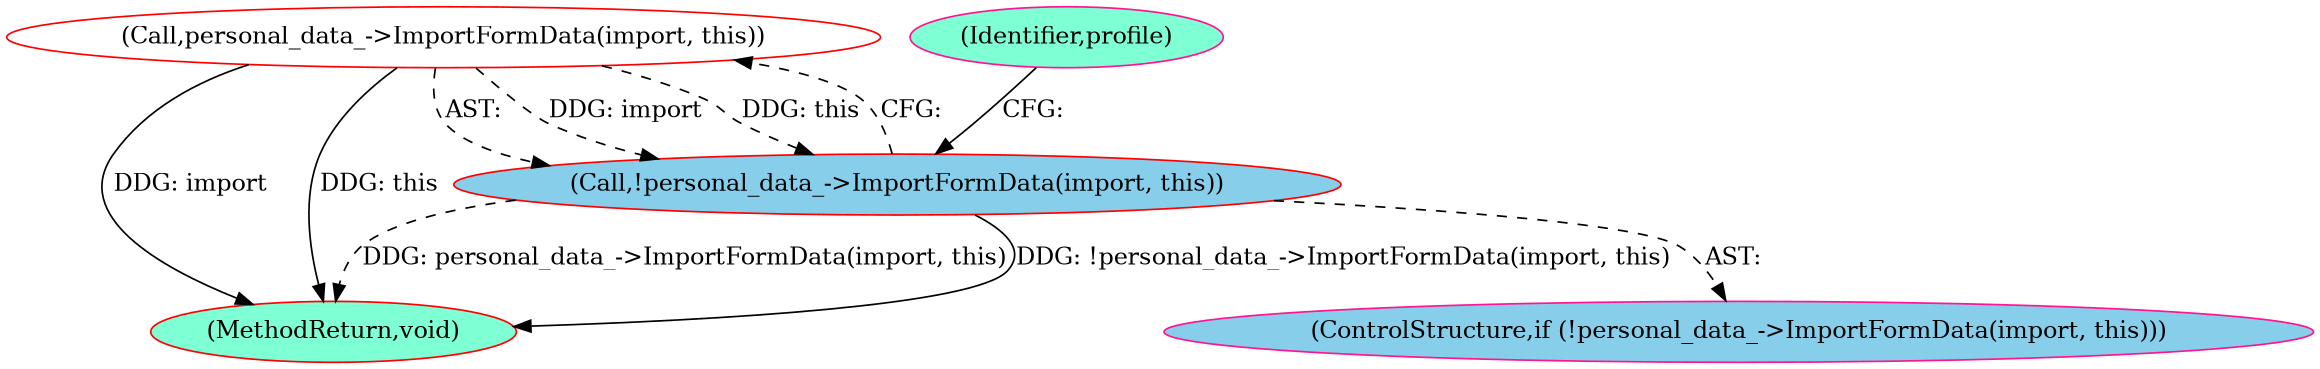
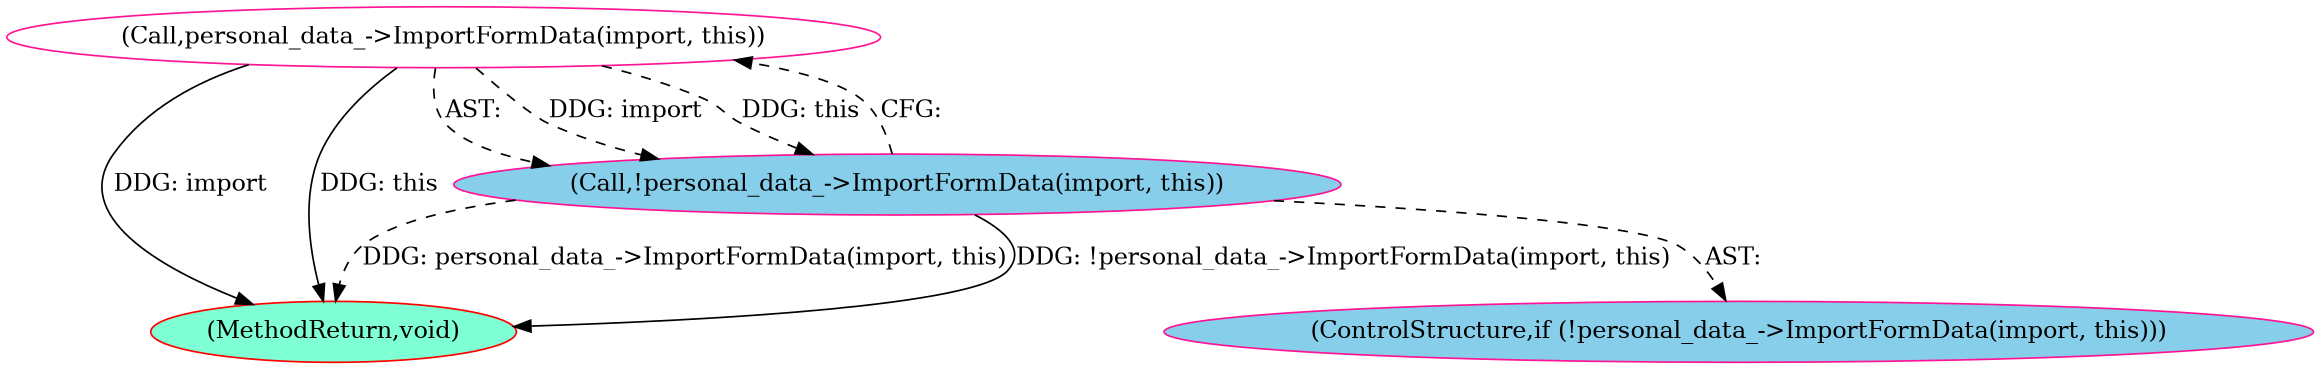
node "(Call,personal_data_->ImportFormData(import, this))": color red -> deeppink
node "(Identifier,profile)": removed
node "(Call,!personal_data_->ImportFormData(import, this))": color red -> deeppink
